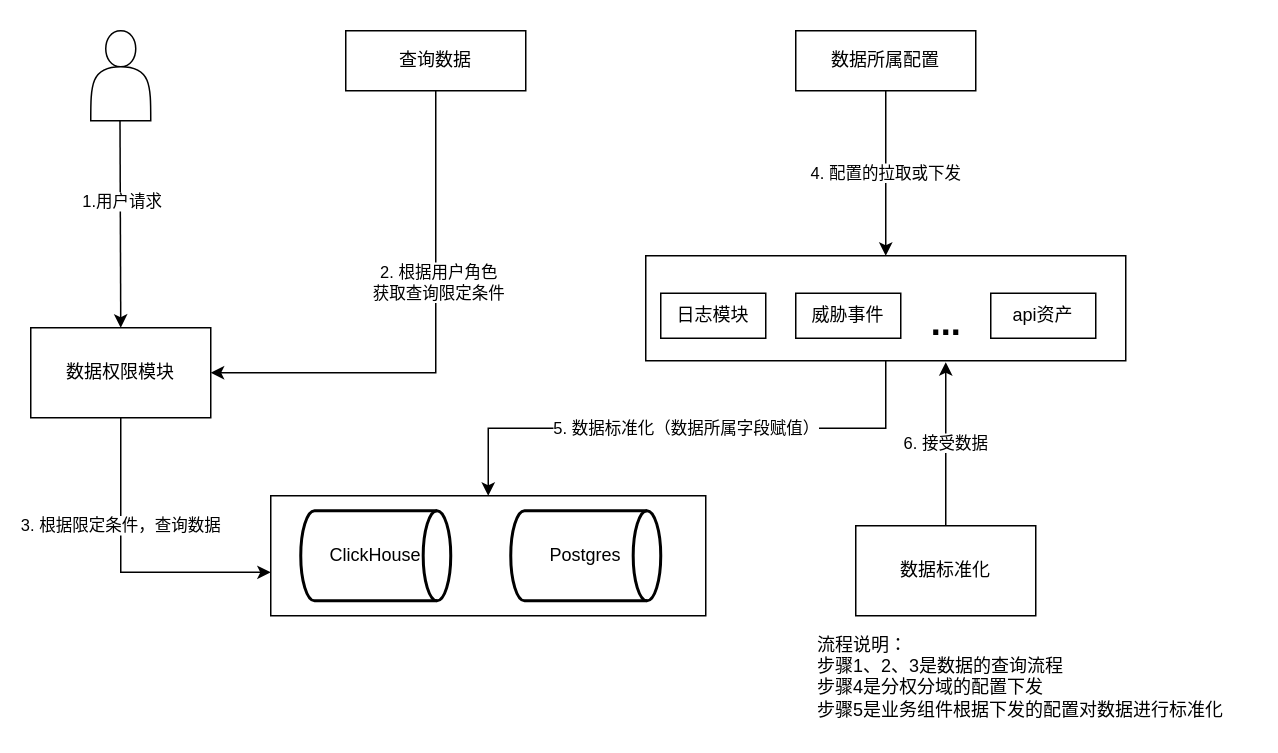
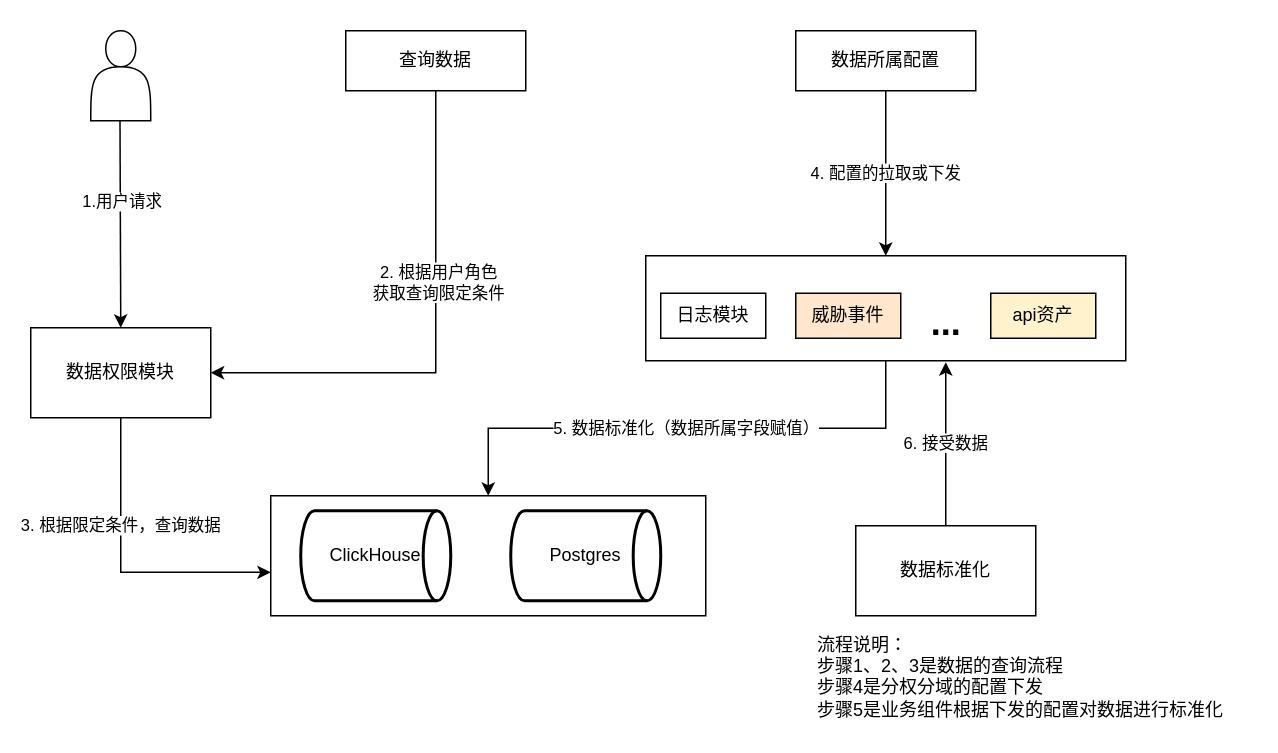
node "威胁事件": fillcolor #ffffff -> #ffe6cc
node "api资产": fillcolor #ffffff -> #fff2cc
